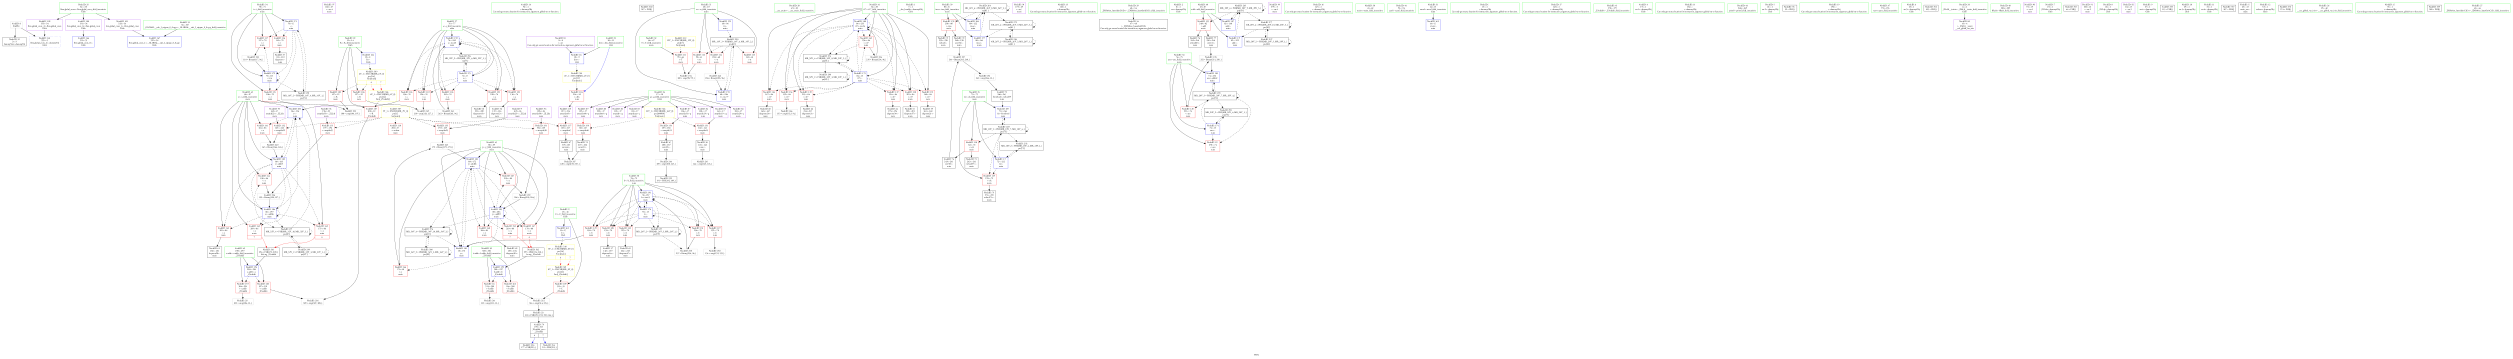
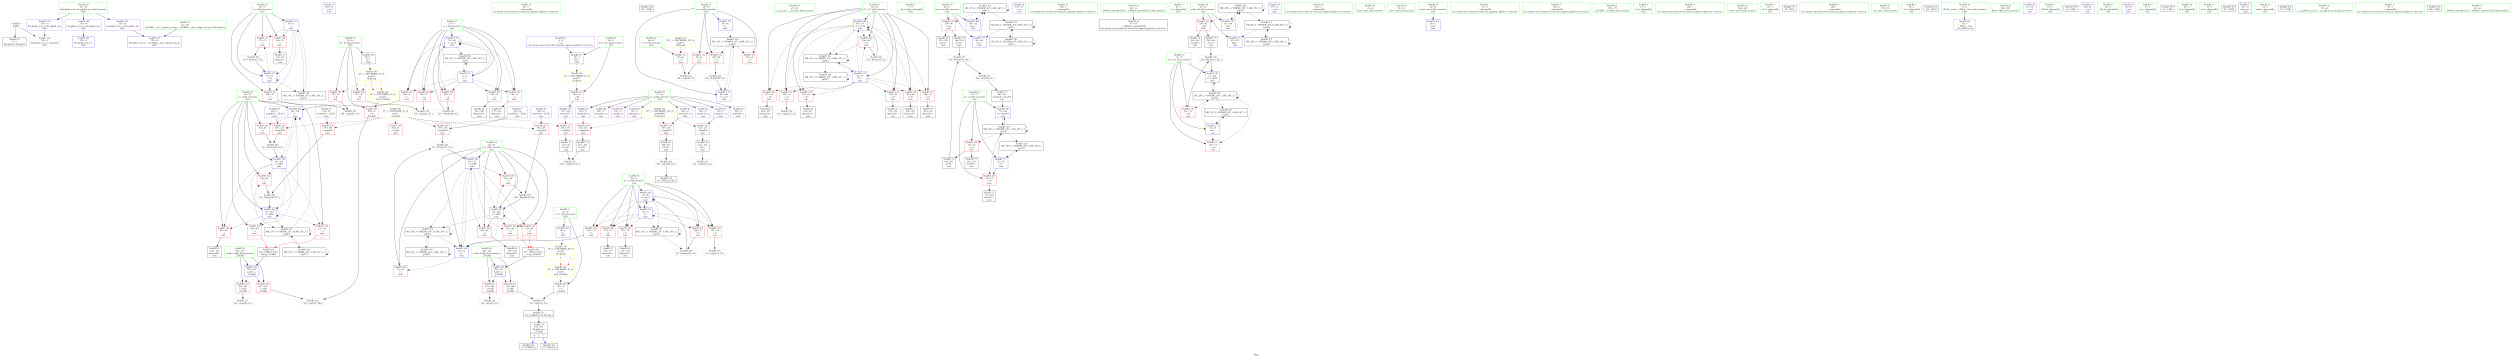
edge "NodeID: 21" -> "NodeID: 104": color blue -> black
